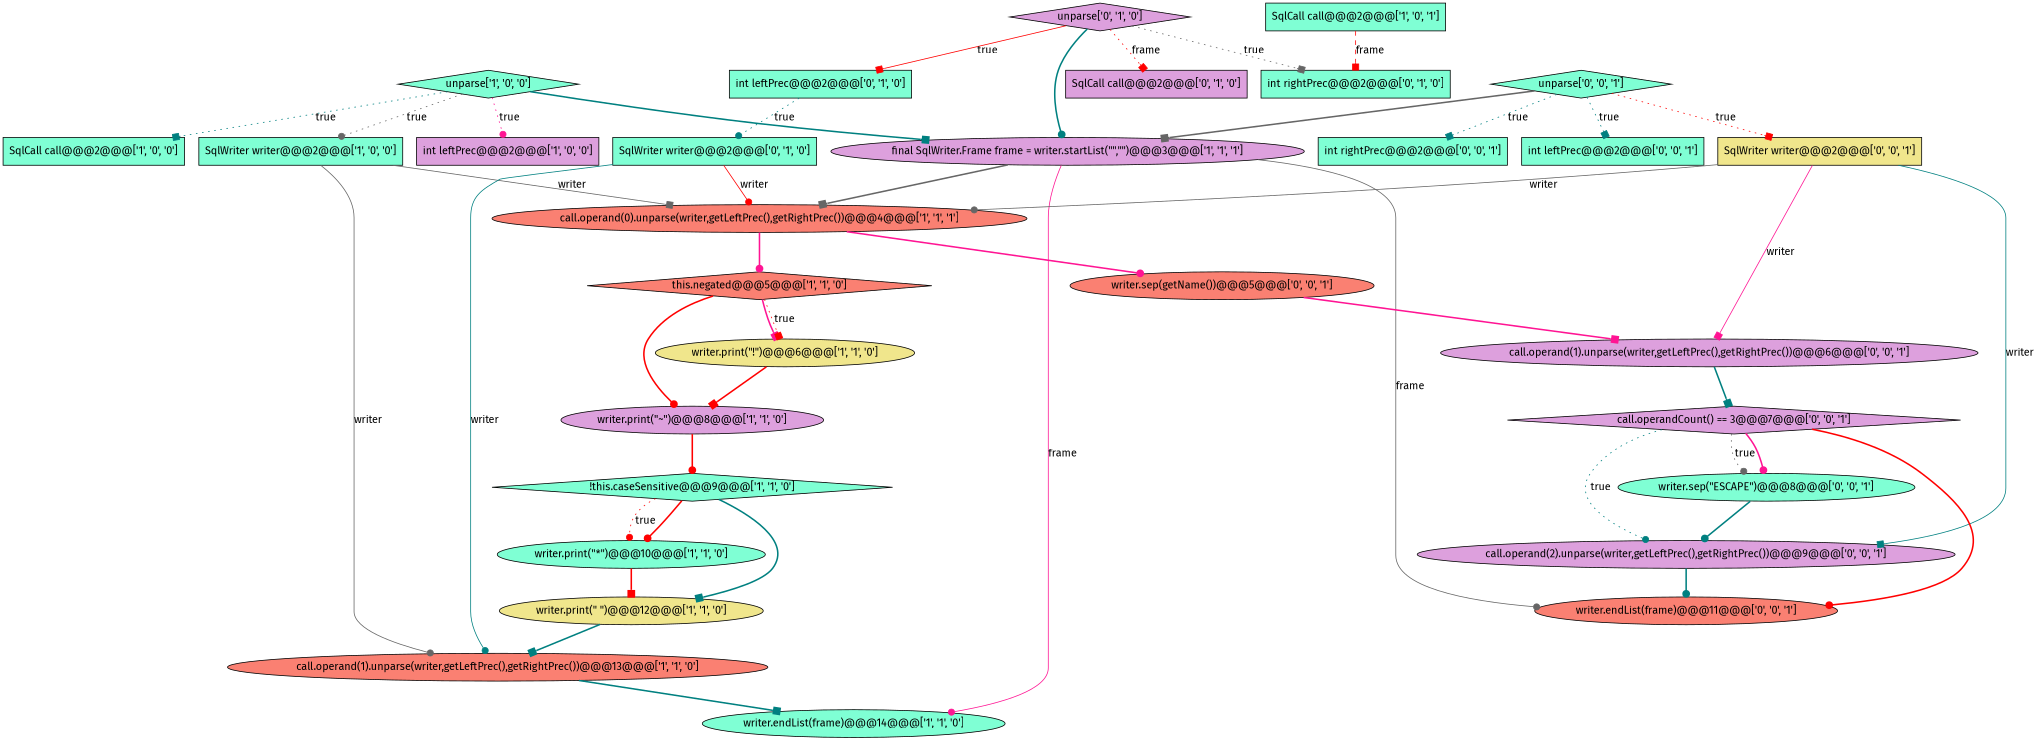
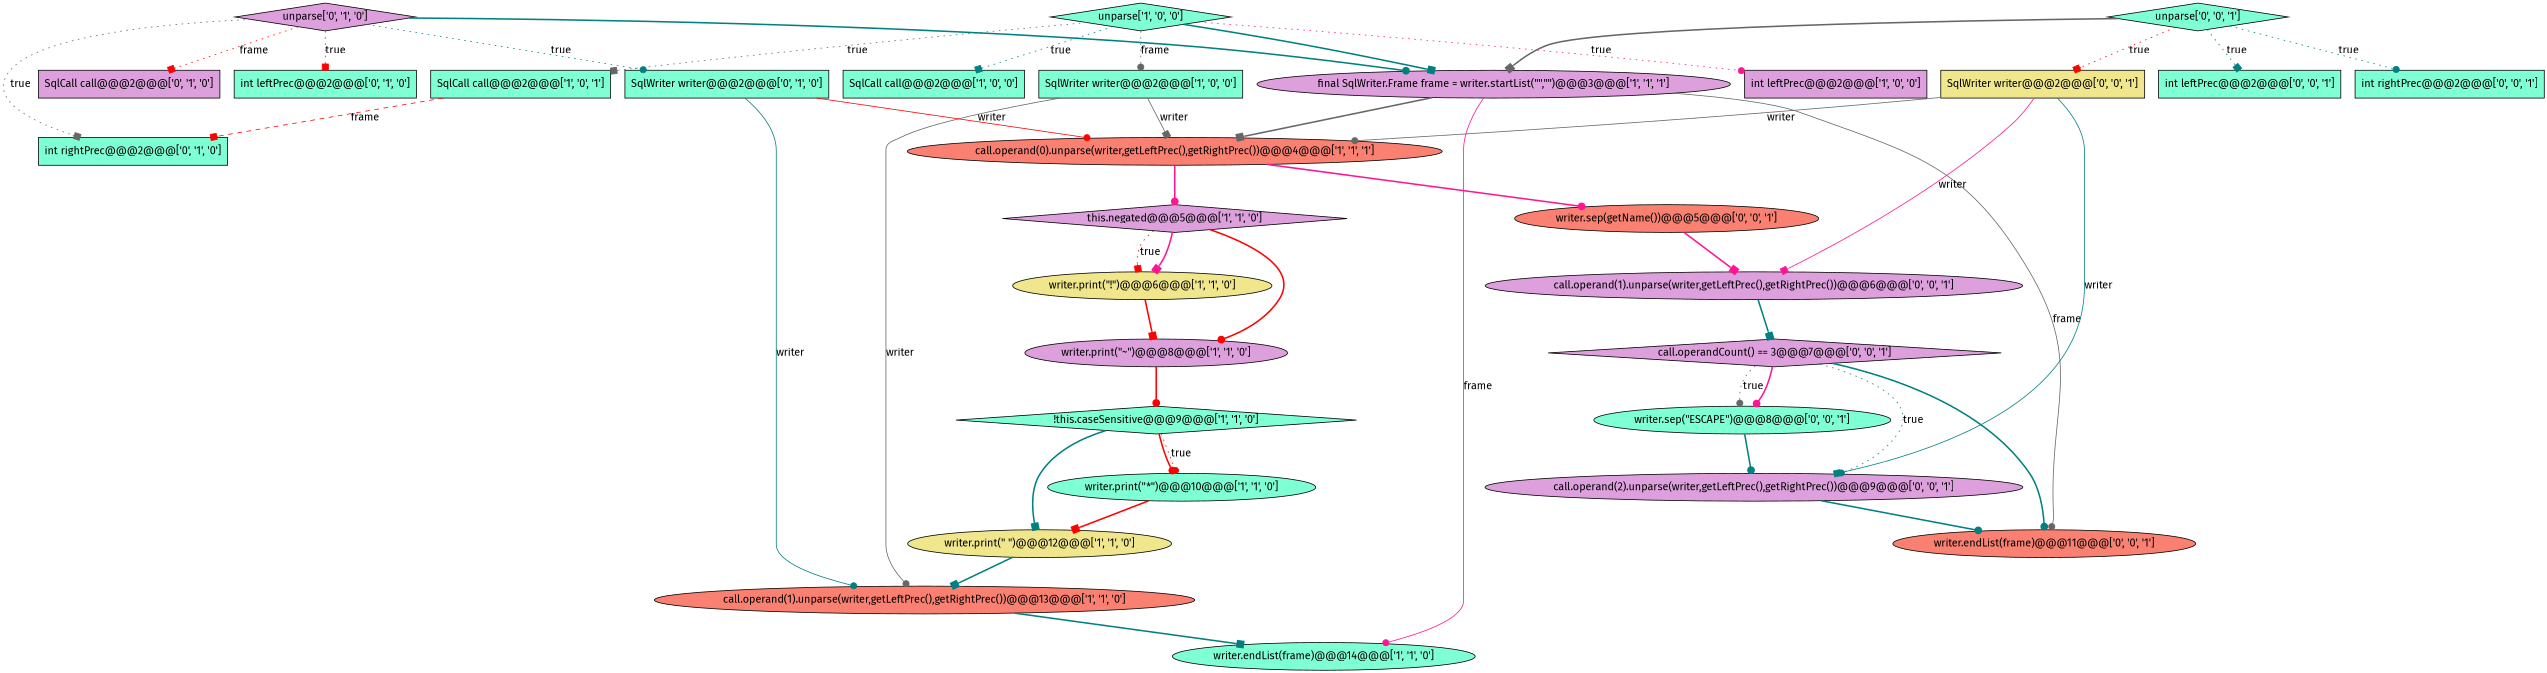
edge "unparse['1', '0', '0']" -> "SqlCall call@@@2@@@['1', '0', '1']": added, label "true"
edge "unparse['0', '1', '0']" -> "int leftPrec@@@2@@@['0', '1', '0']": style solid -> dotted
edge "unparse['0', '0', '1']" -> "int rightPrec@@@2@@@['0', '0', '1']": arrowhead box -> dot
edge "int leftPrec@@@2@@@['0', '1', '0']" -> "SqlWriter writer@@@2@@@['0', '1', '0']": now "unparse['0', '1', '0']" -> "SqlWriter writer@@@2@@@['0', '1', '0']"
edge "unparse['1', '0', '0']" -> "SqlWriter writer@@@2@@@['1', '0', '0']": label "true" -> "frame"
node "this.negated@@@5@@@['1', '1', '0']": fillcolor salmon -> plum
edge "call.operandCount() == 3@@@7@@@['0', '0', '1']" -> "writer.endList(frame)@@@11@@@['0', '0', '1']": color red -> teal
